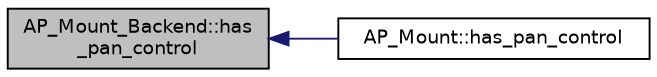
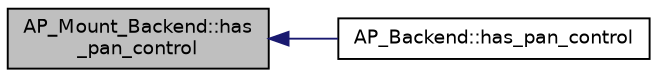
node "AP_Mount::has_pan_control": label "AP_Mount::has_pan_control" -> "AP_Backend::has_pan_control"
